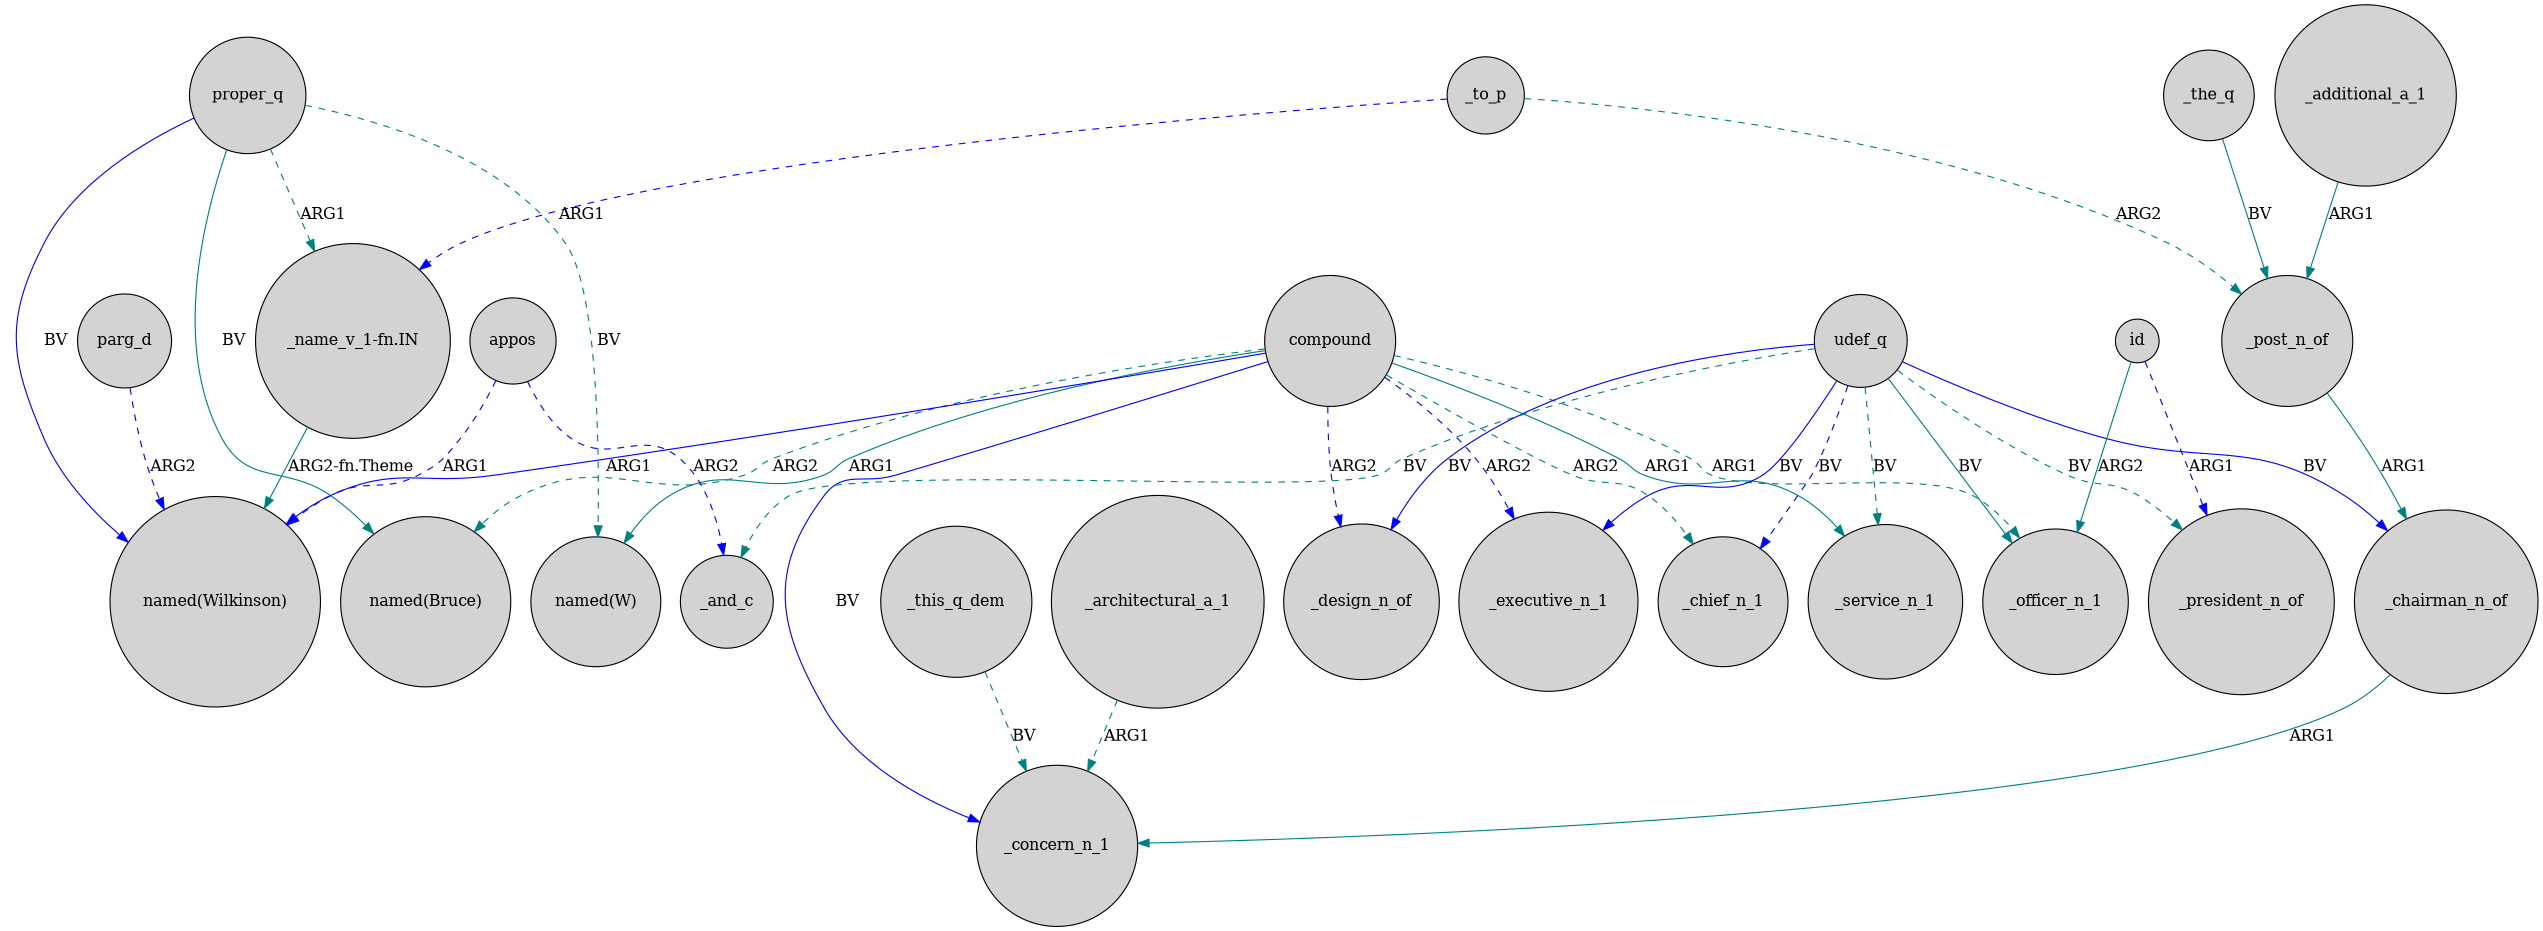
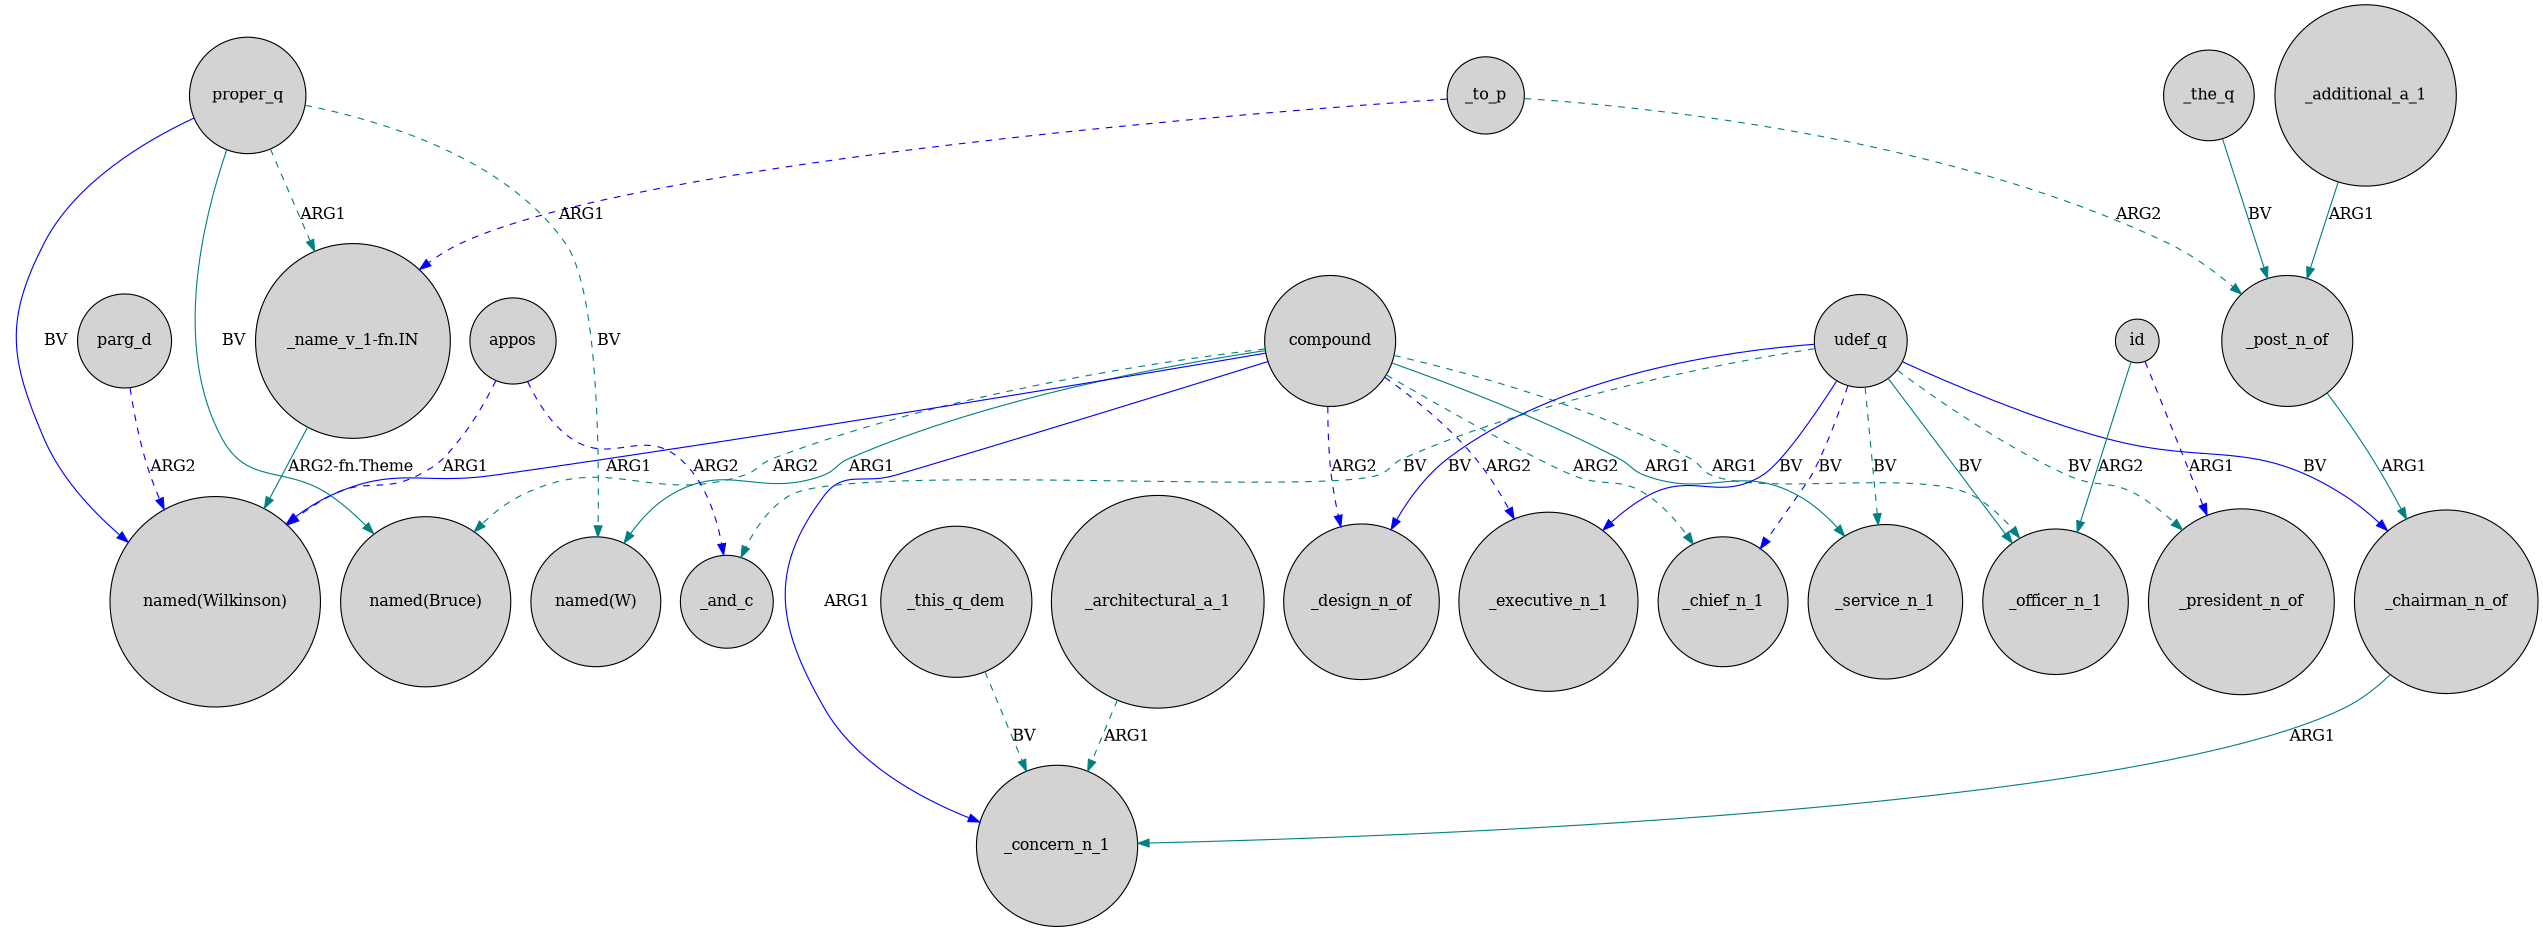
edge "compound" -> "_concern_n_1": label "BV" -> "ARG1"
